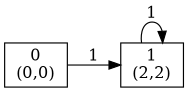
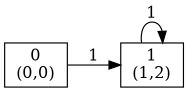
node "1 (2,2)": label "1 (2,2)" -> "1 (1,2)"
